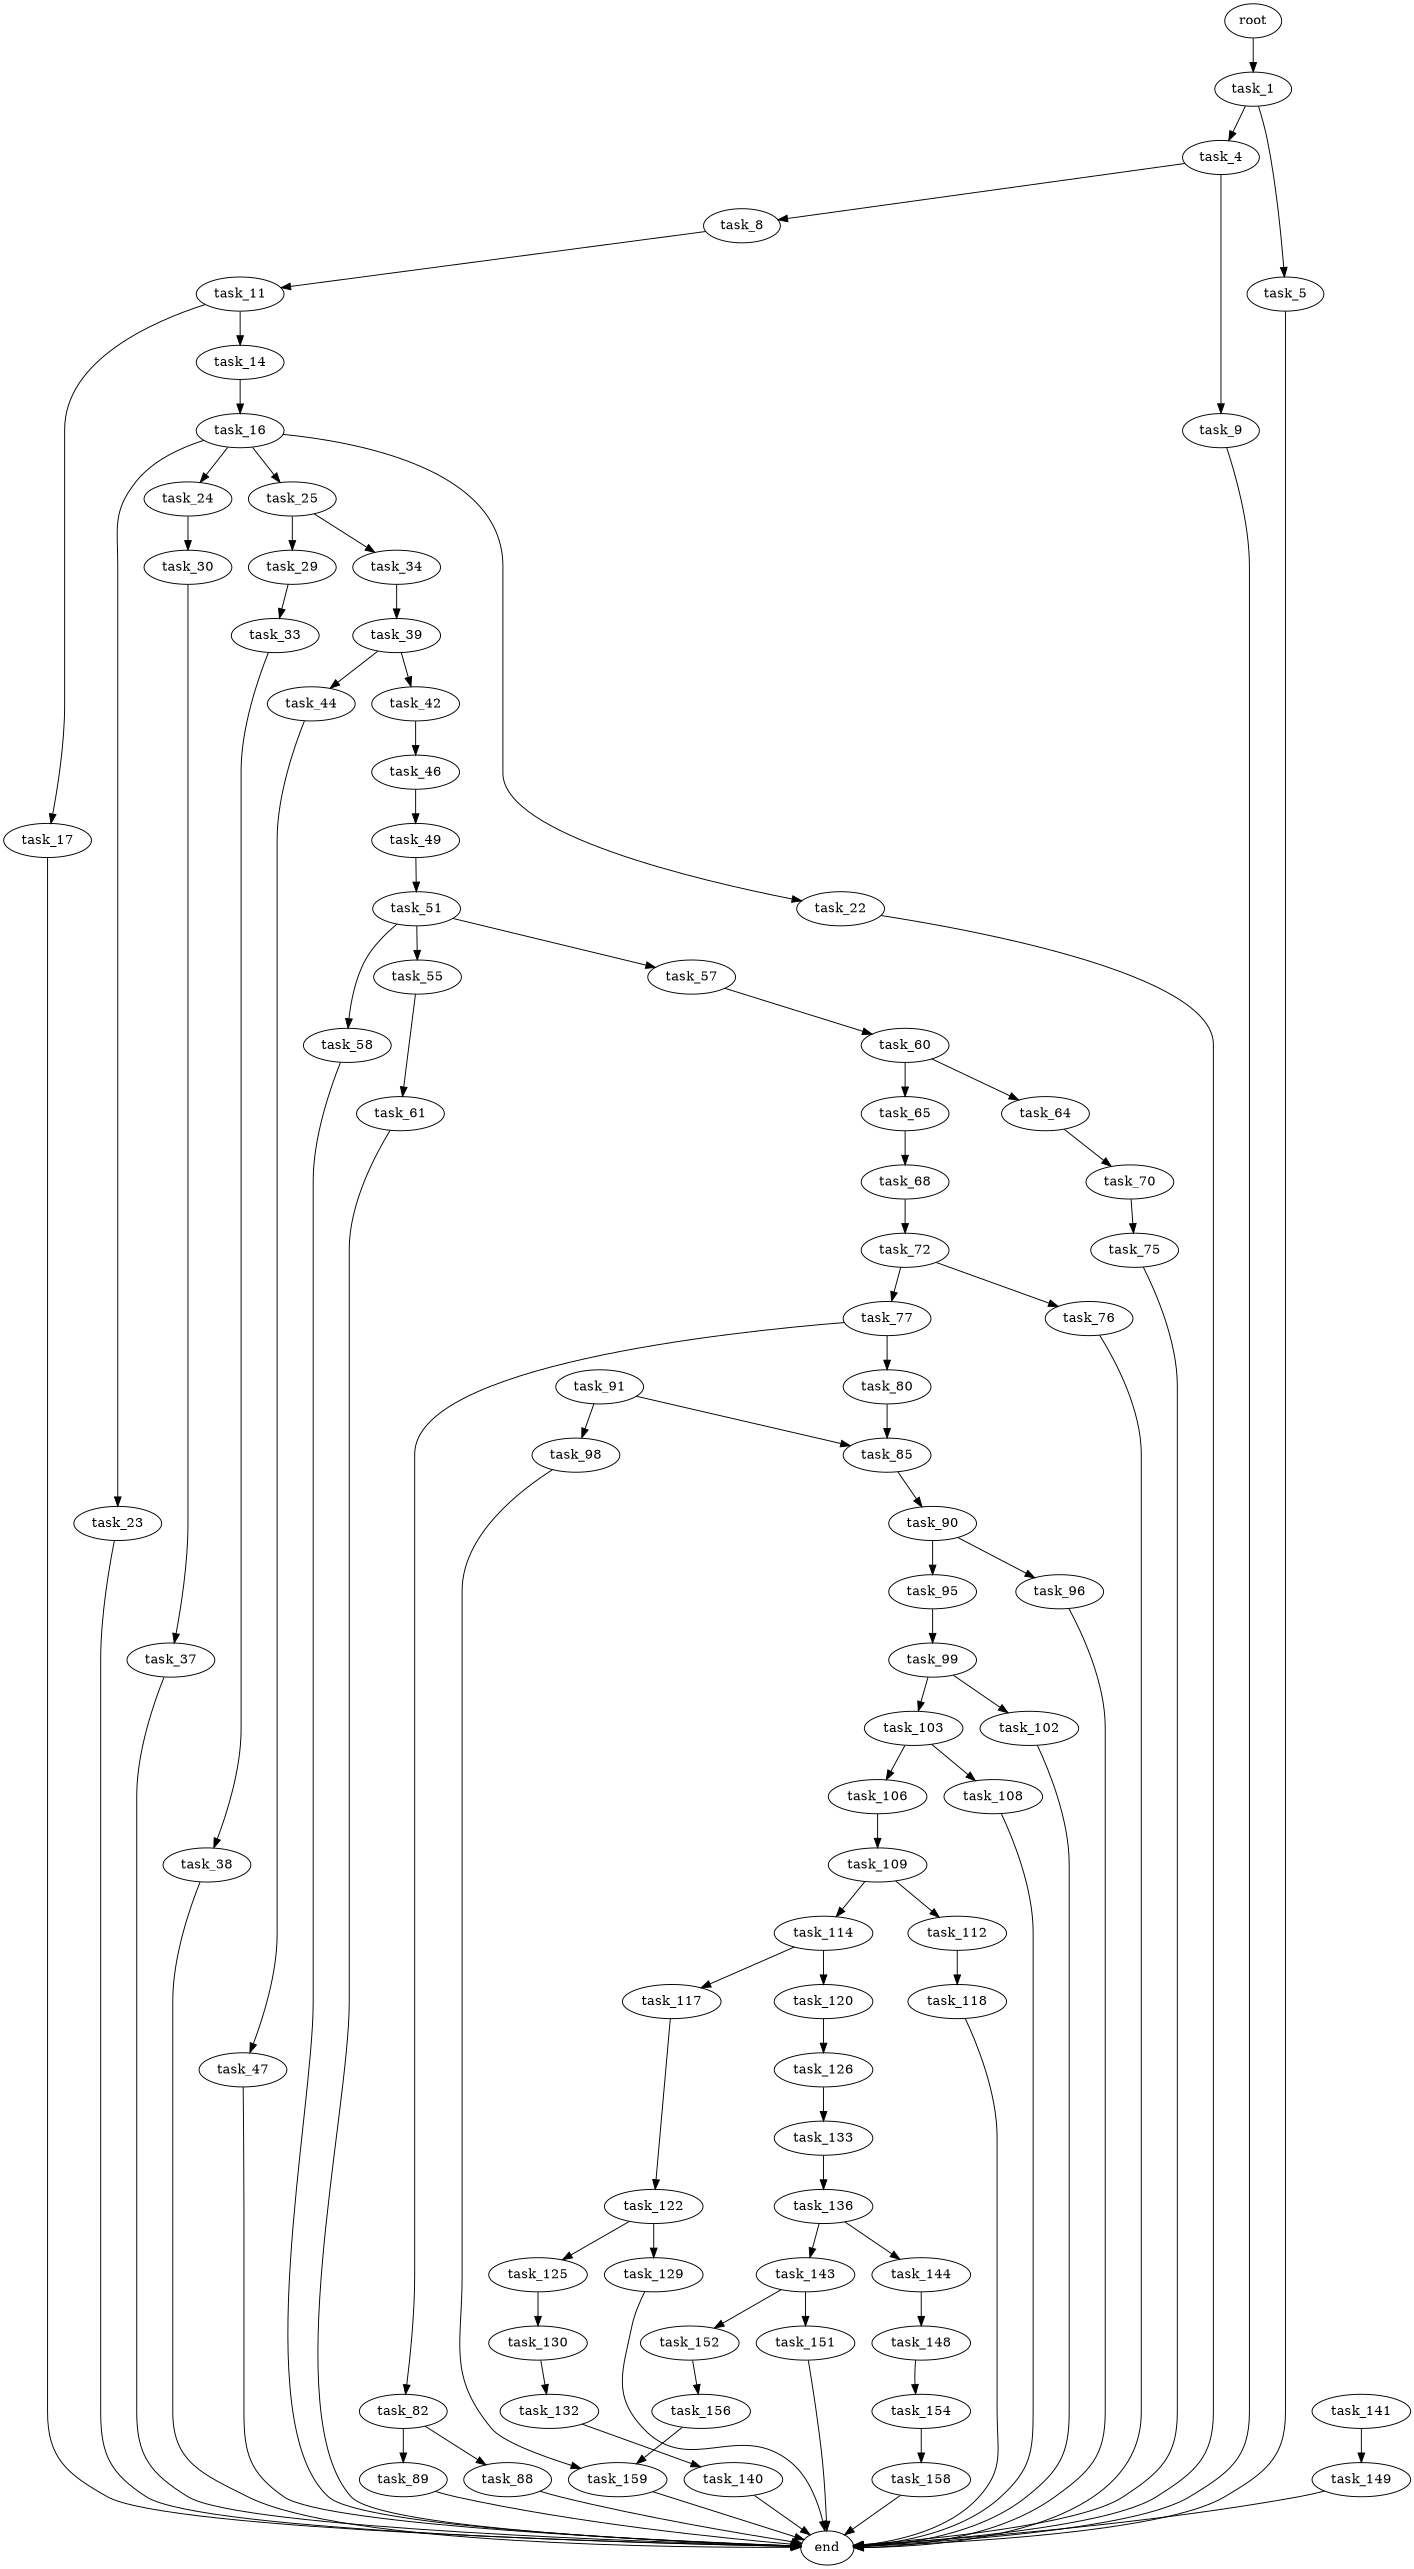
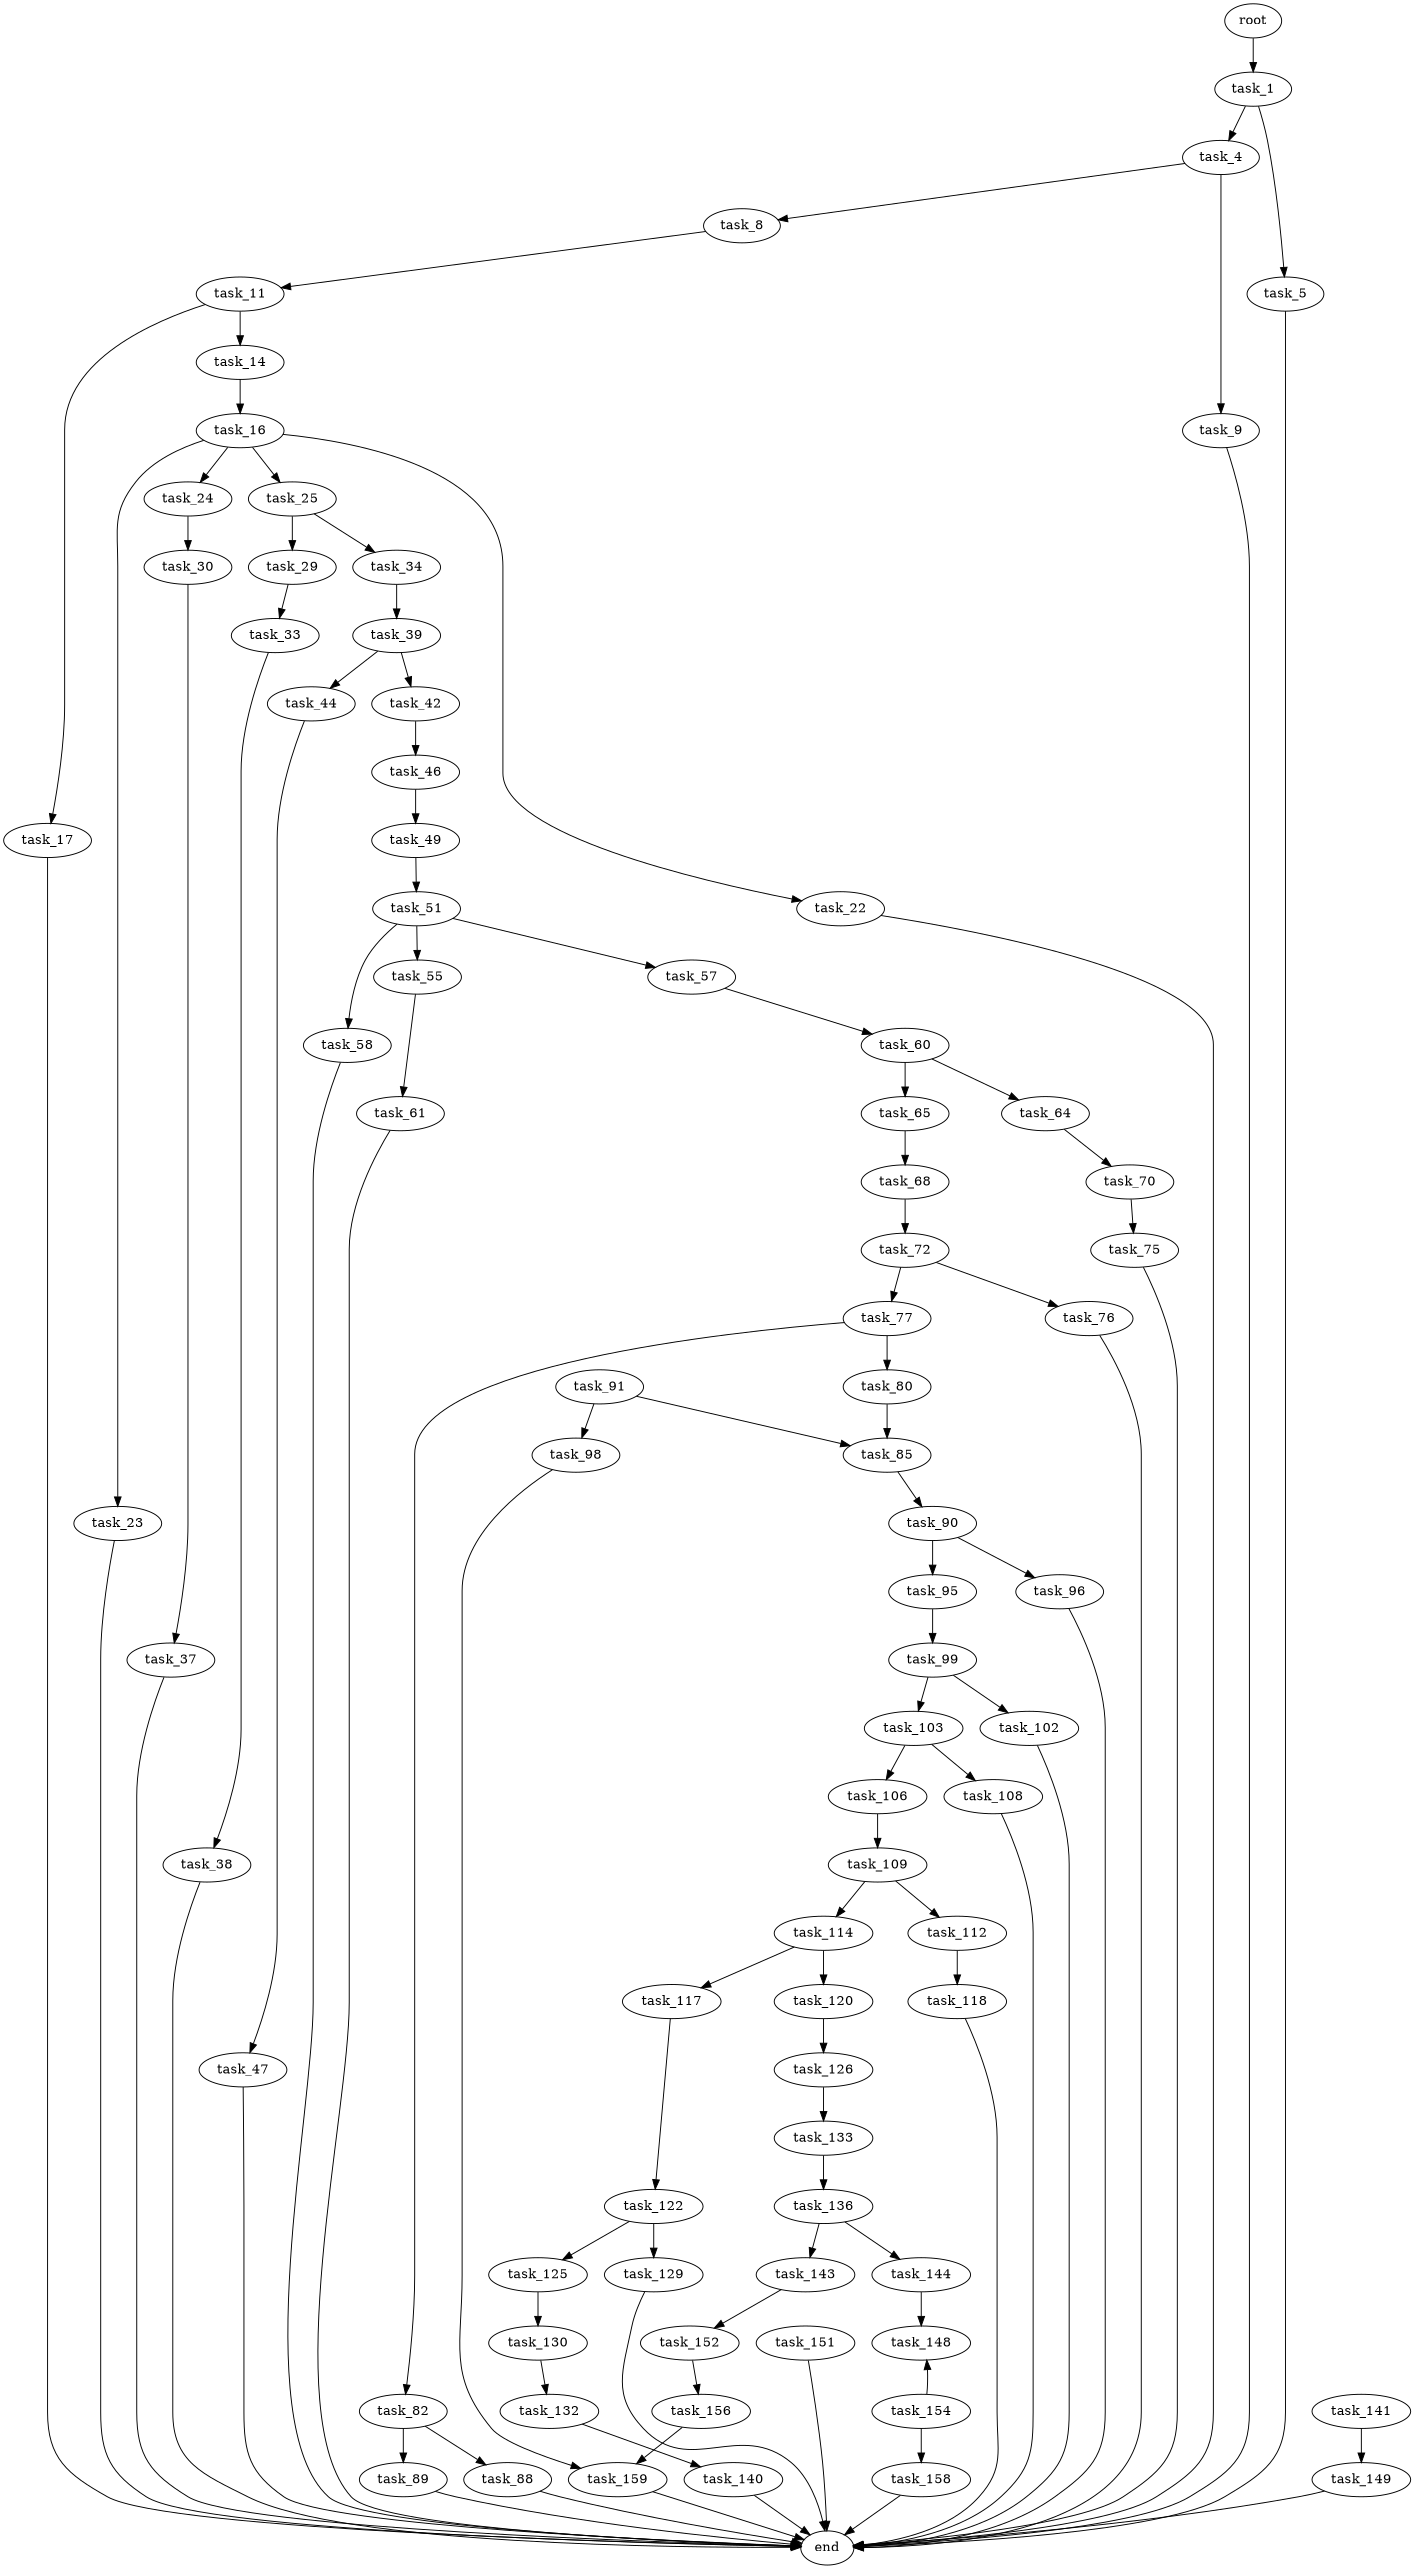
edge "task_143" -> "task_151": removed
edge "task_148" -> "task_154": reversed
